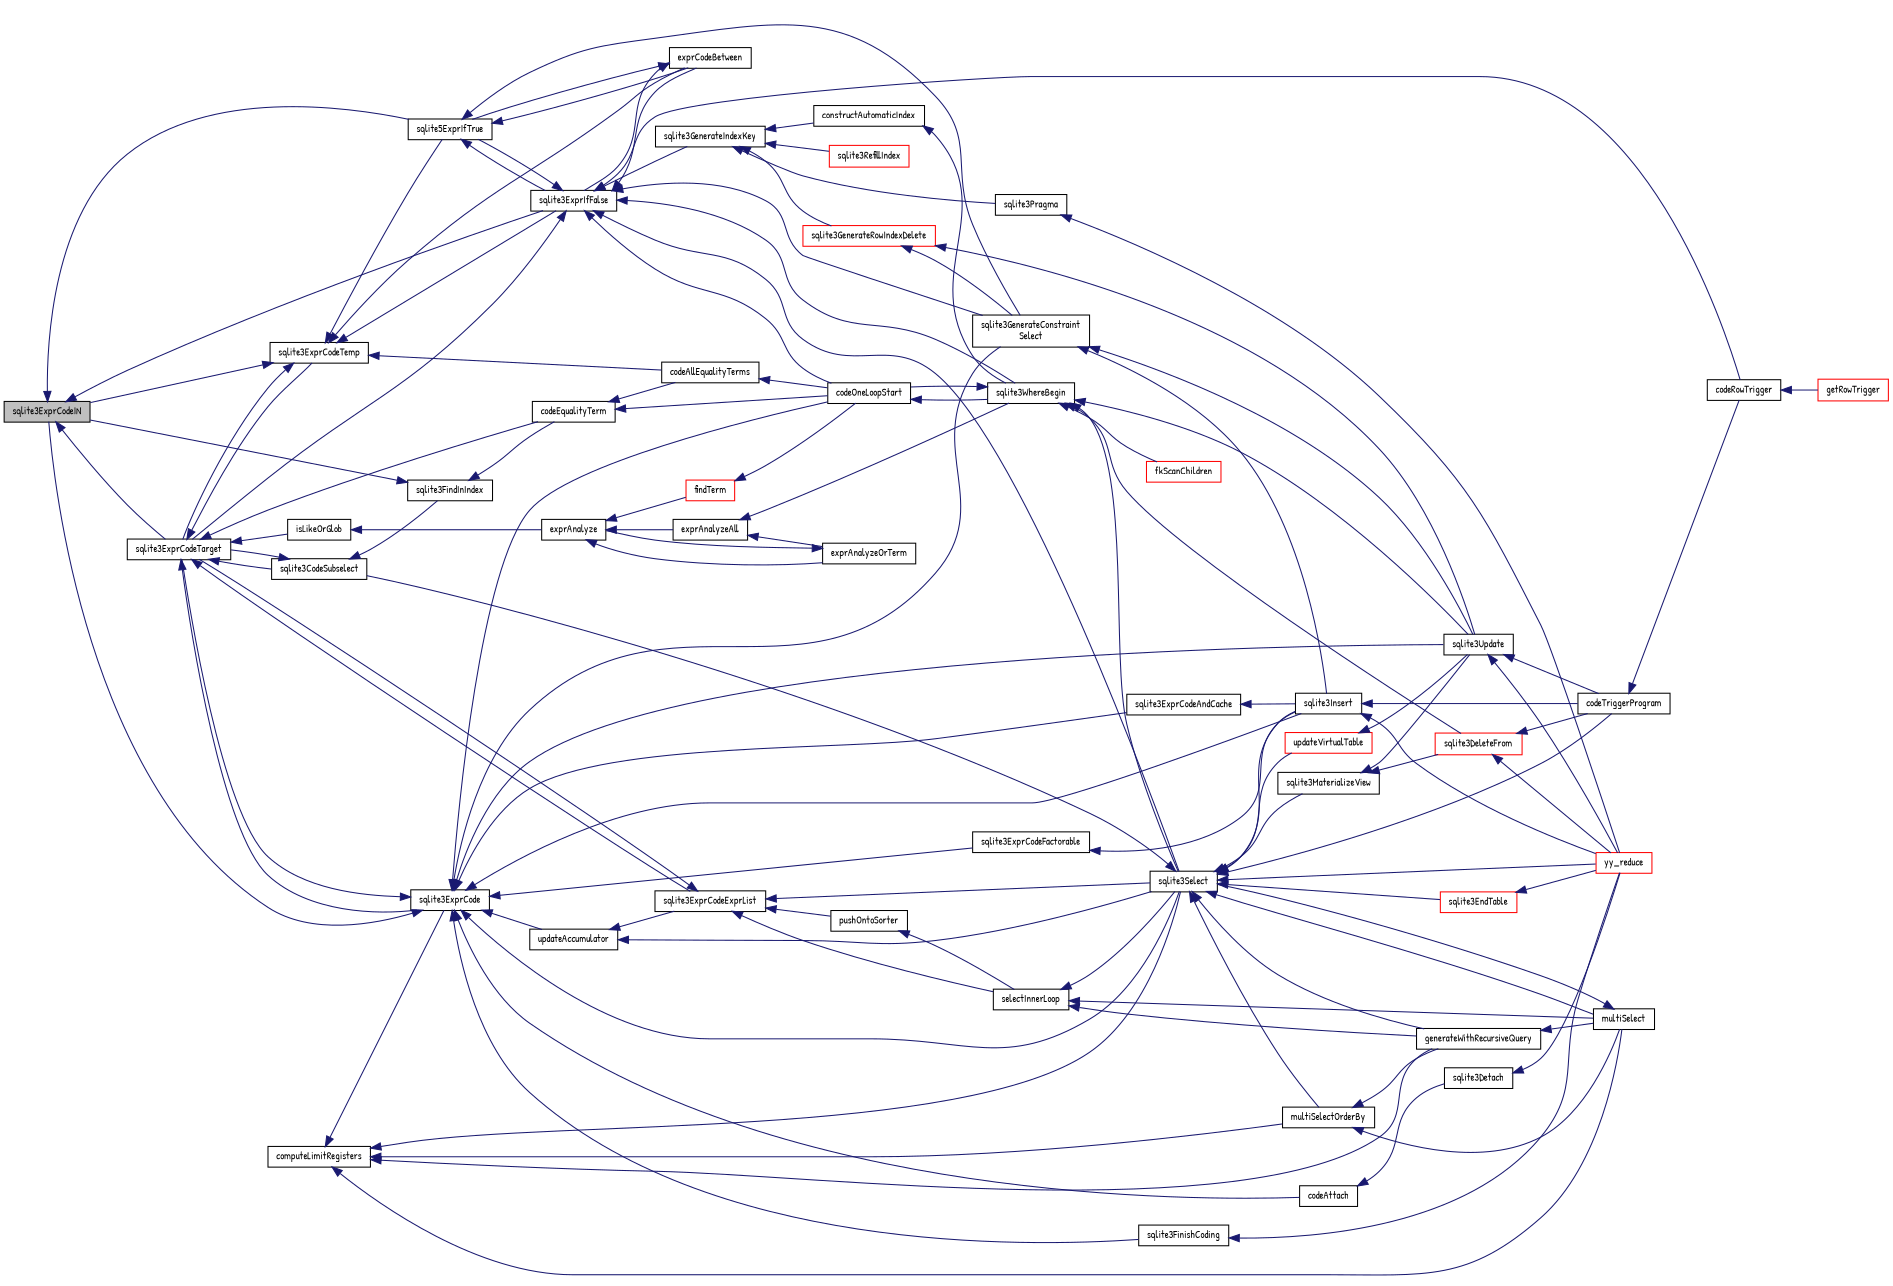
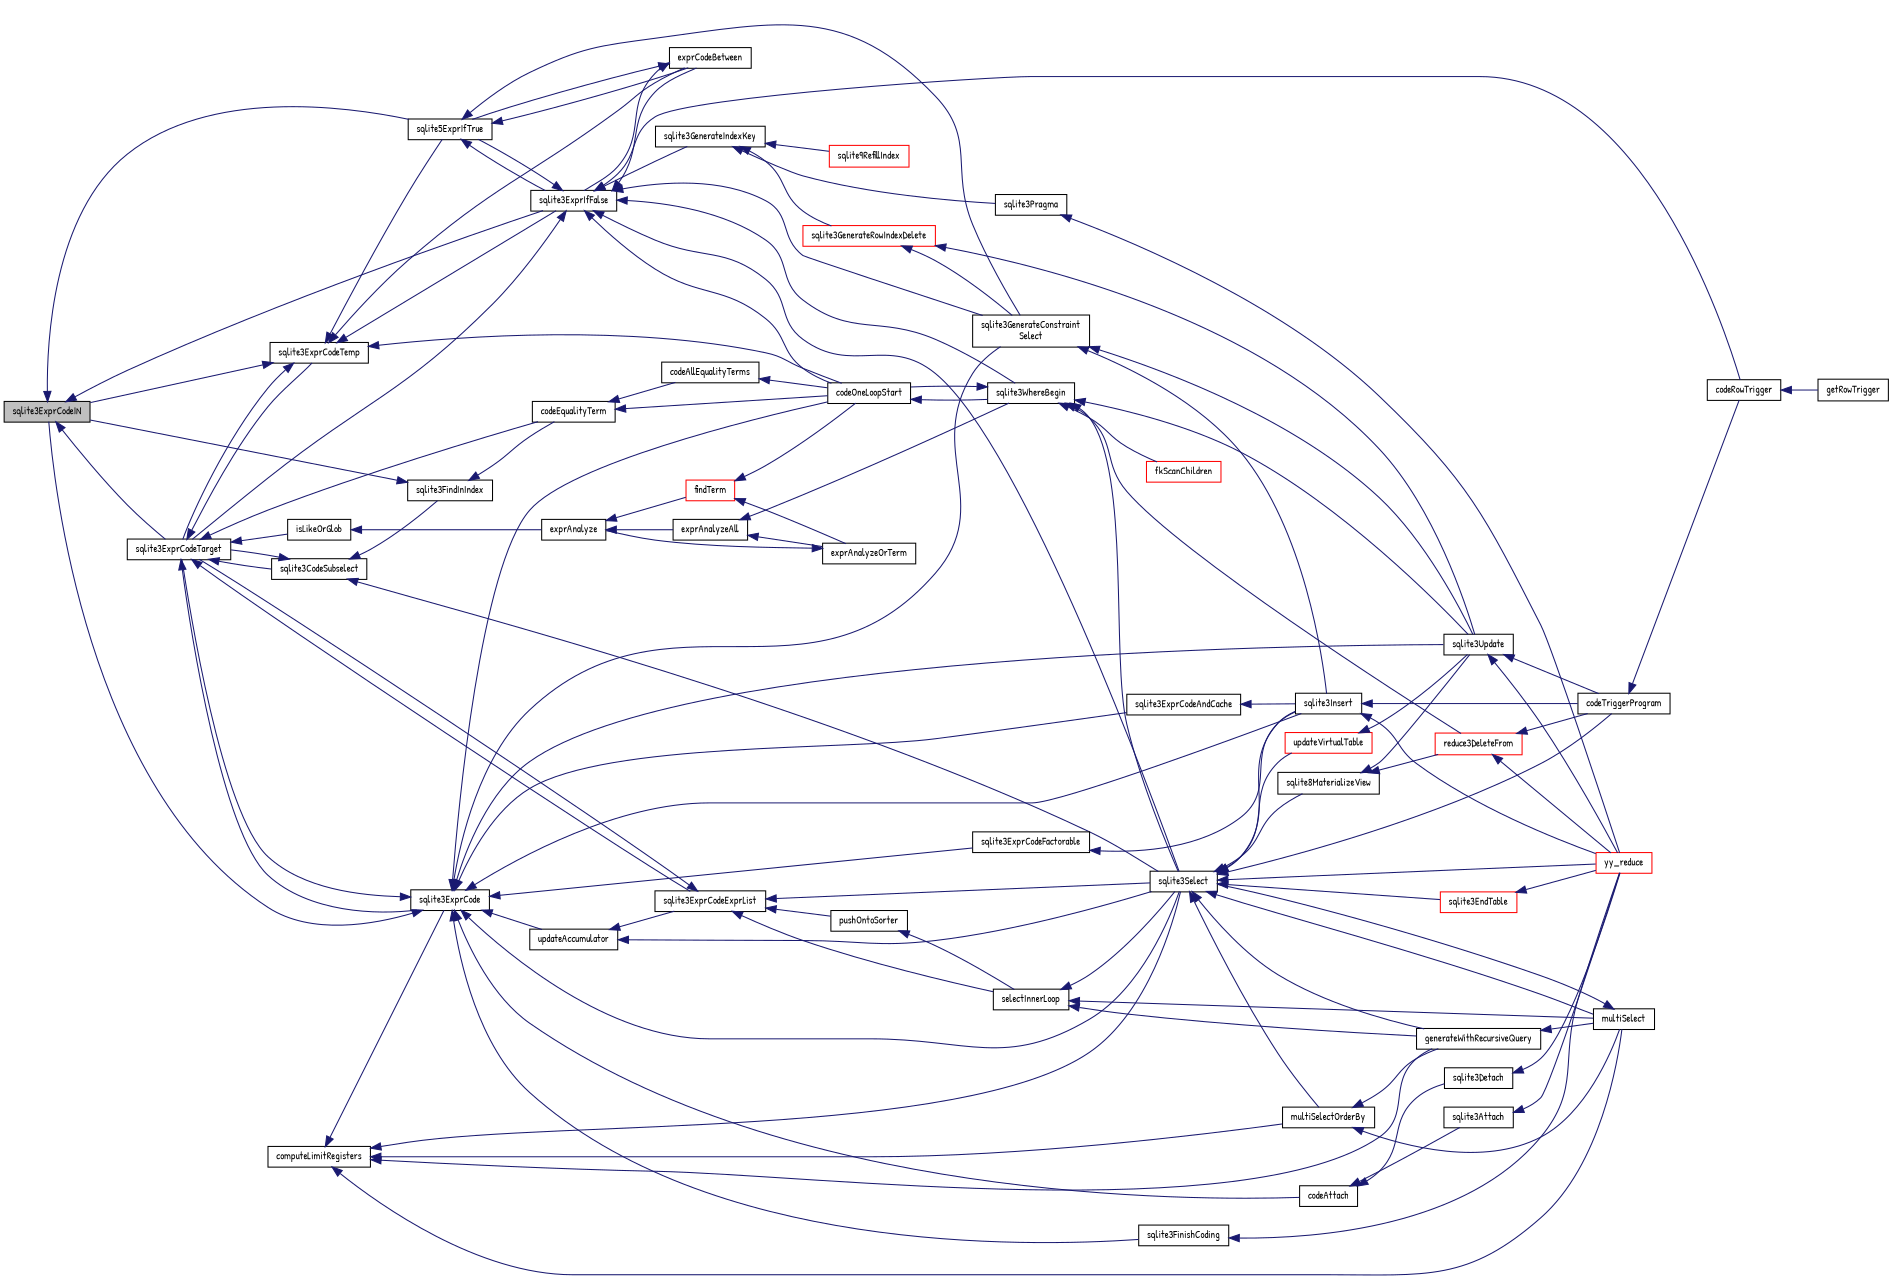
node "constructAutomaticIndex": removed
node "sqlite3RefillIndex": label "sqlite3RefillIndex" -> "sqlite9RefillIndex"
edge "codeAllEqualityTerms" -> "sqlite3ExprCodeTemp": now "codeOneLoopStart" -> "sqlite3ExprCodeTemp"
node "getRowTrigger": color red -> black
edge "exprAnalyzeOrTerm" -> "exprAnalyze": now "exprAnalyzeOrTerm" -> "findTerm"
edge "sqlite3CodeSubselect" -> "sqlite3Select": reversed
node "sqlite3DeleteFrom": label "sqlite3DeleteFrom" -> "reduce3DeleteFrom"
node "sqlite3MaterializeView": label "sqlite3MaterializeView" -> "sqlite8MaterializeView"
node "sqlite3Attach": added
